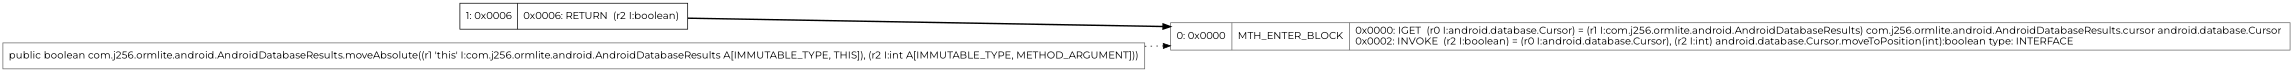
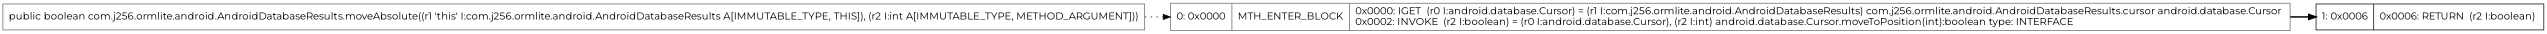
edge "1: 0x0006" -> "0: 0x0000": reversed
